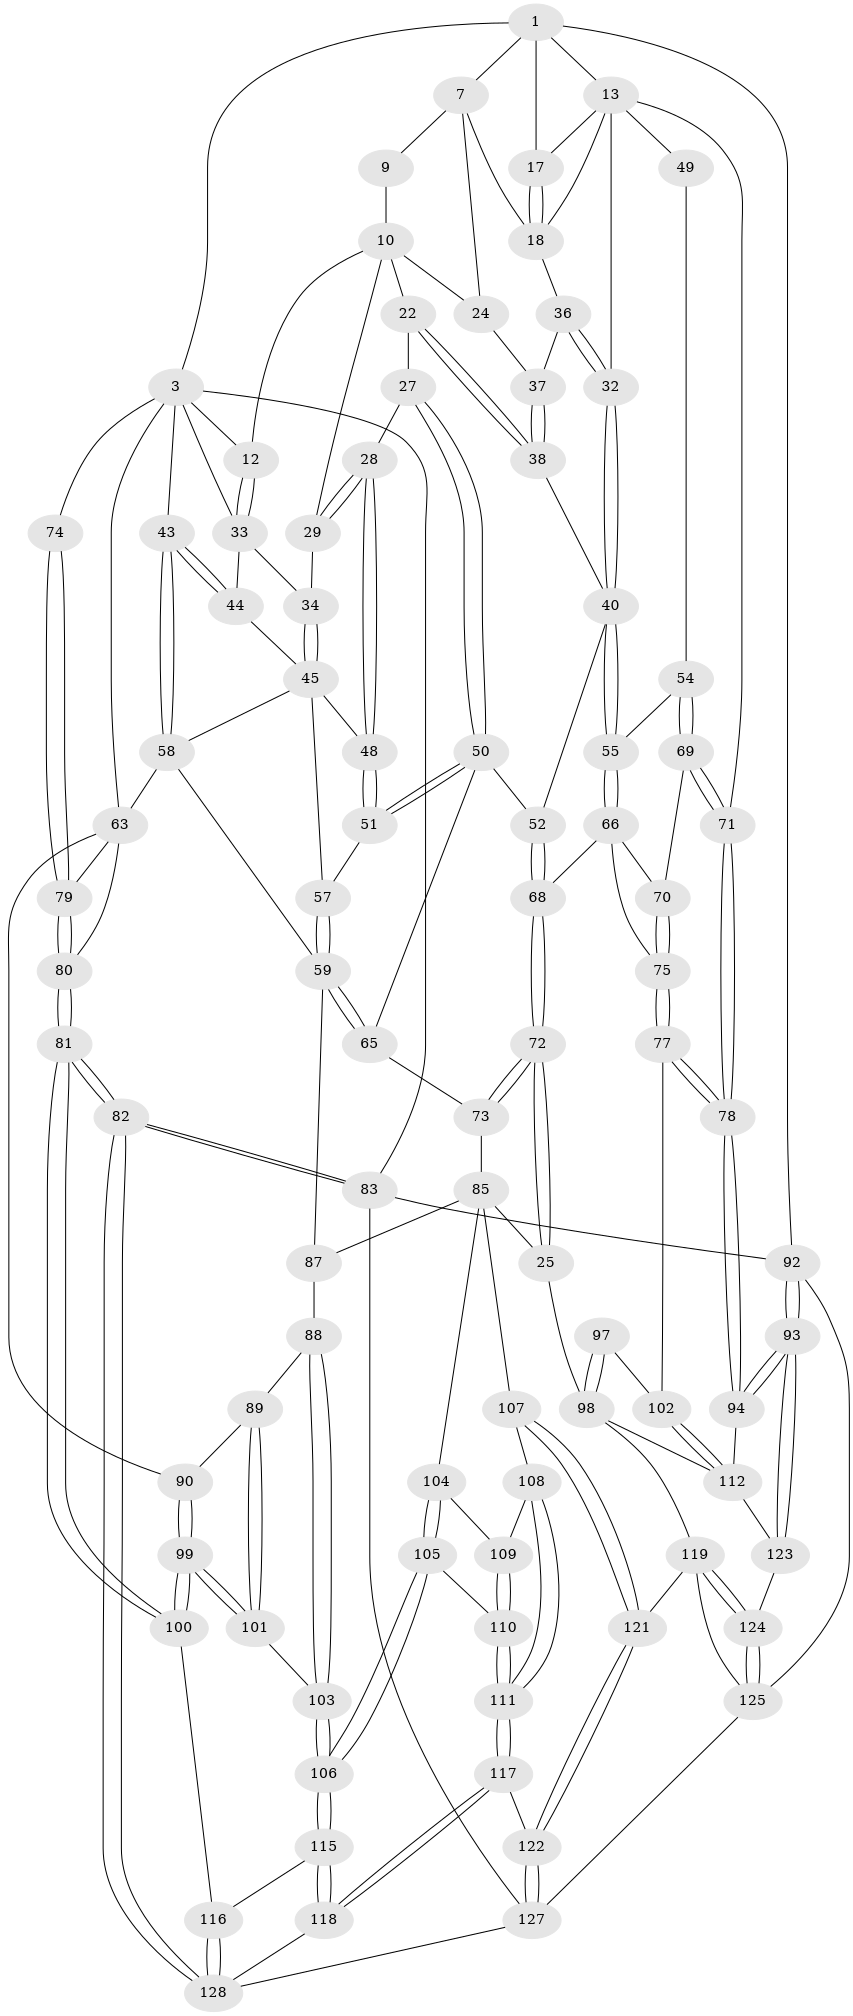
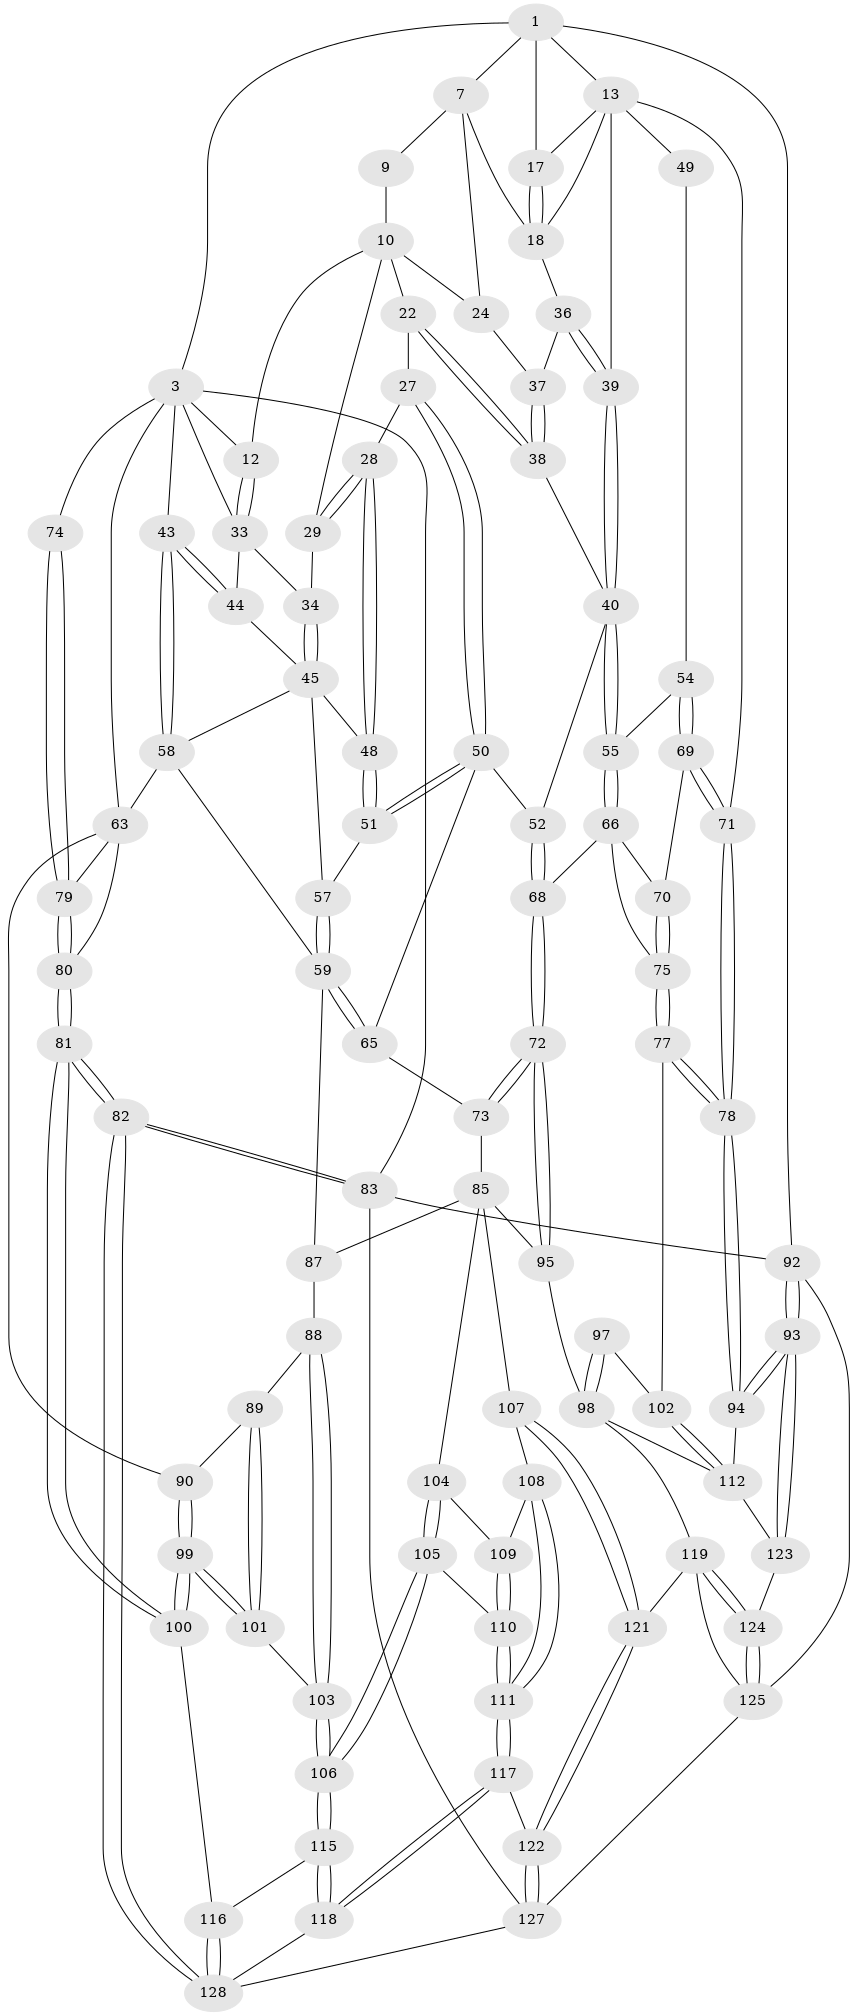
node "32": label "32" -> "39"
node "25": label "25" -> "95"
